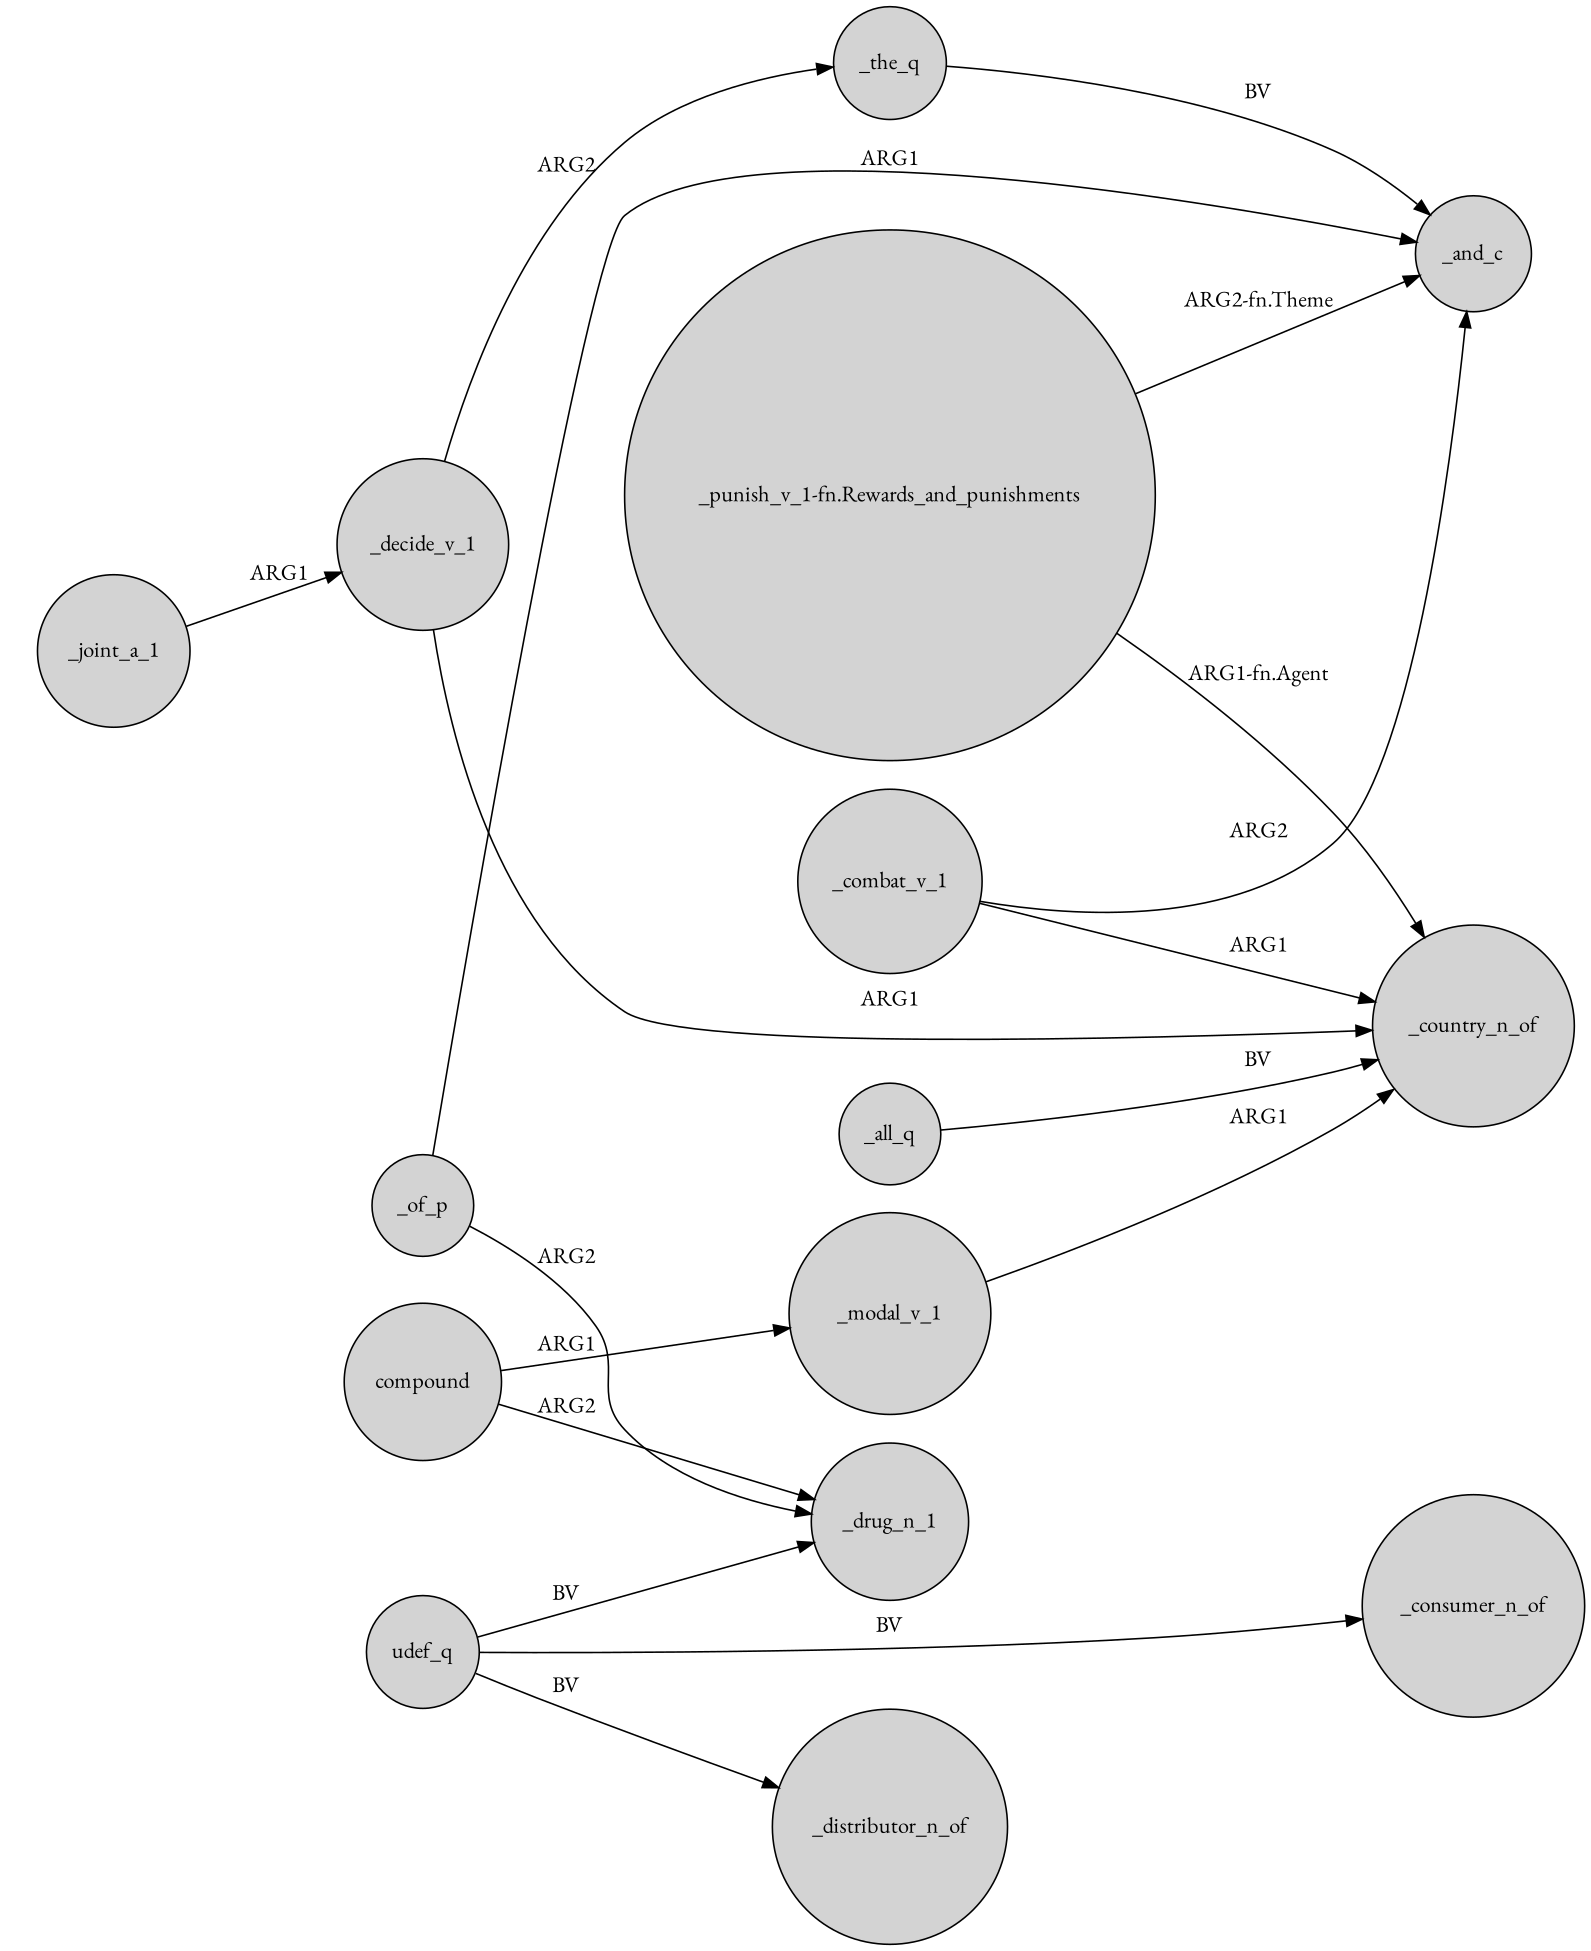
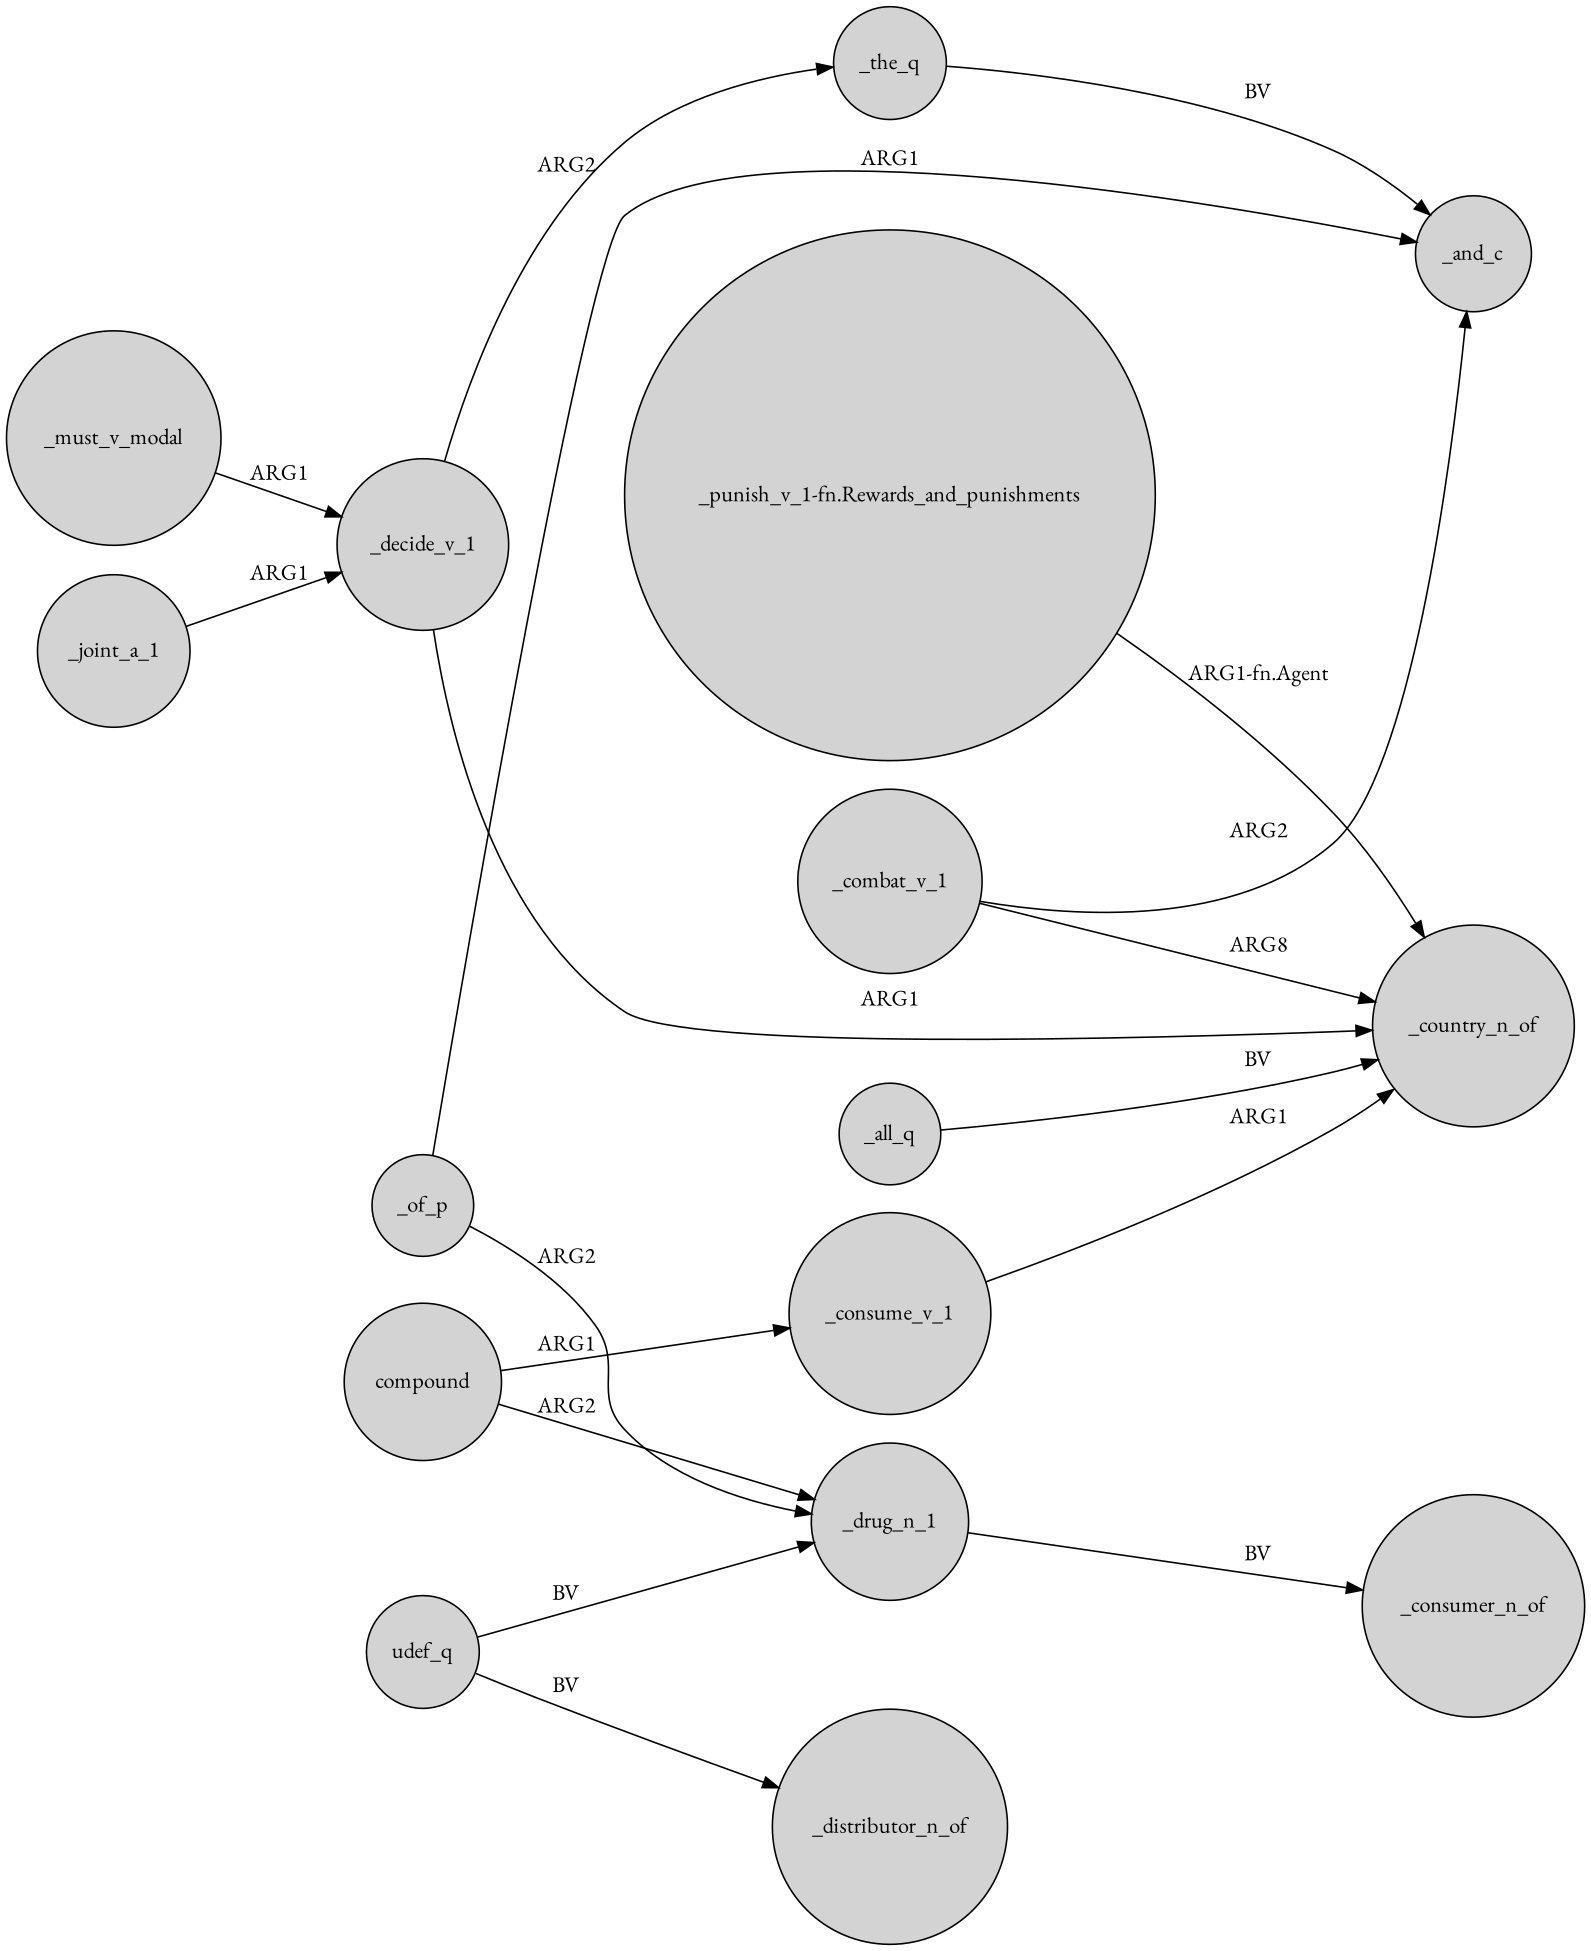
edge "_punish_v_1-fn.Rewards_and_punishments" -> "_and_c": removed, label "ARG2-fn.Theme"
node "_must_v_modal": added
edge "_combat_v_1" -> "_country_n_of": label "ARG1" -> "ARG8"
node "_modal_v_1": label "_modal_v_1" -> "_consume_v_1"
edge "udef_q" -> "_consumer_n_of": now "_drug_n_1" -> "_consumer_n_of"
